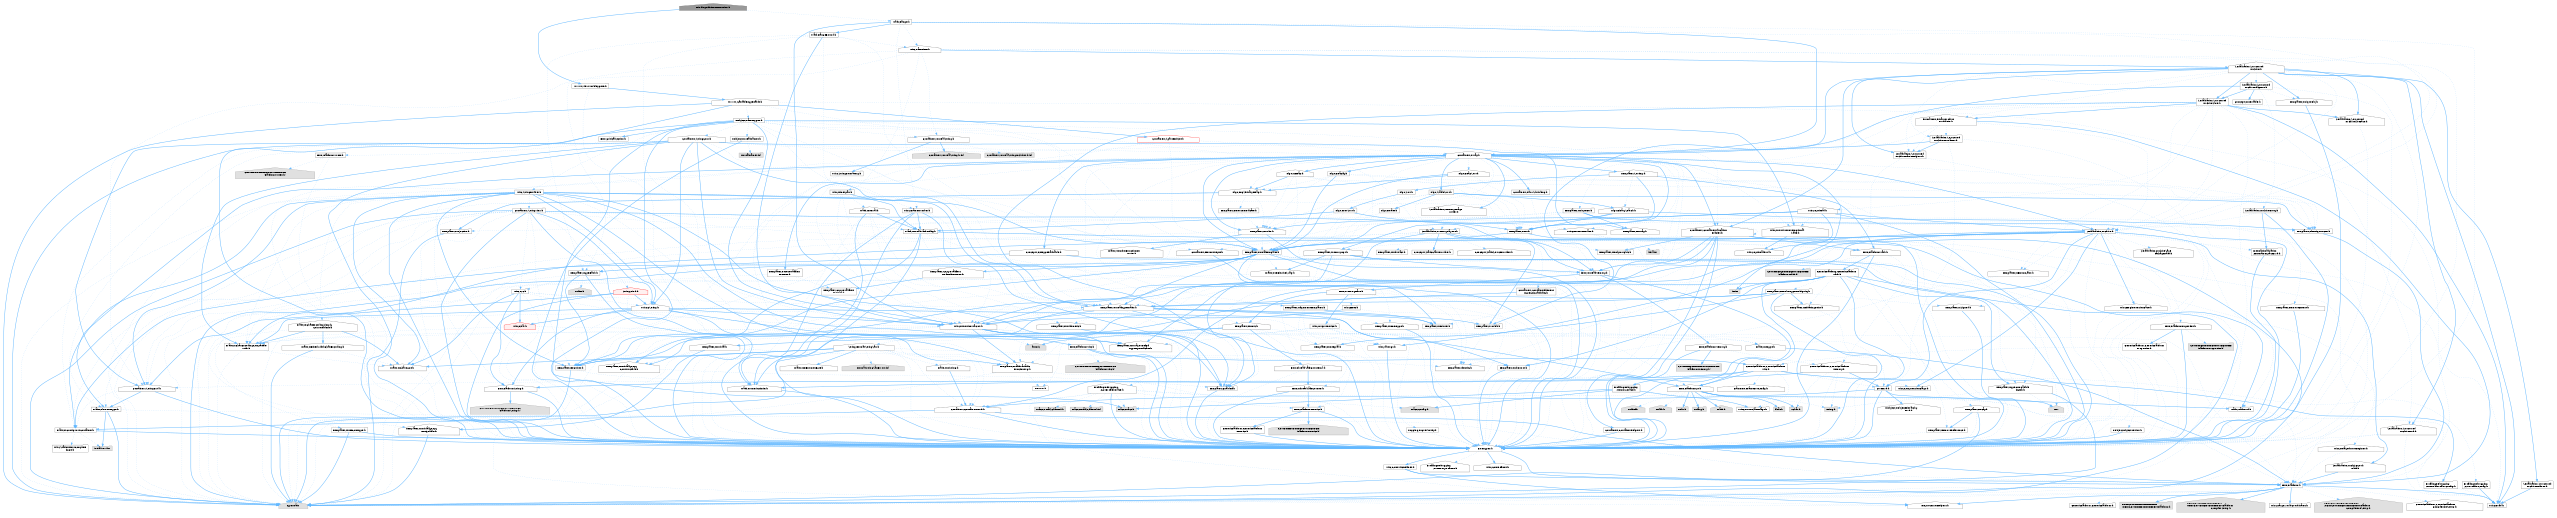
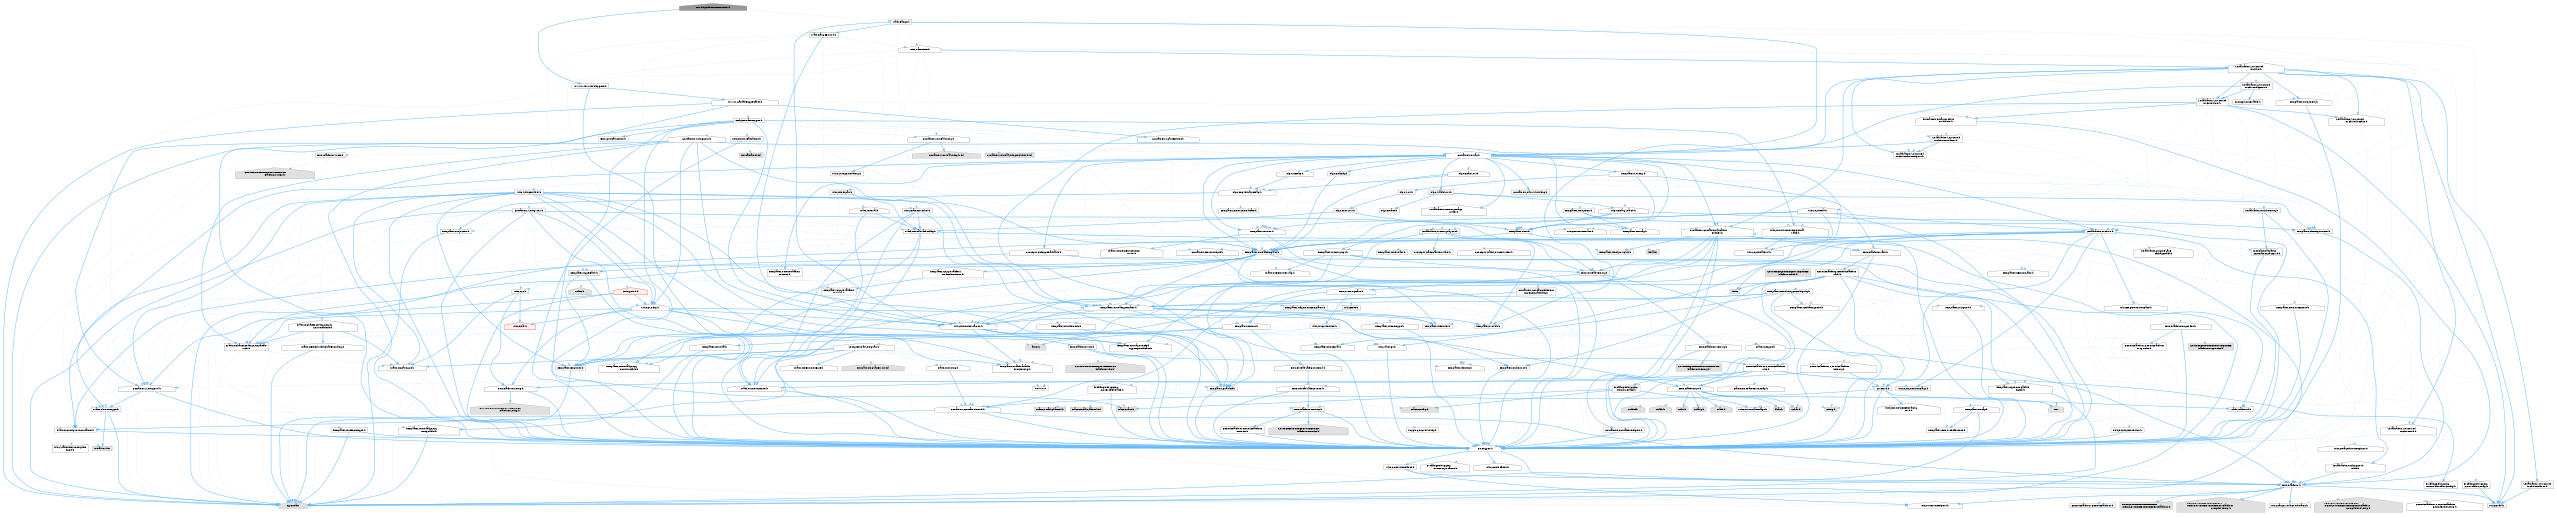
node "Containers/SparseBitSet.h": color red -> grey40
edge "MVVM/ViewModelTypeID.h" -> "CoreTypes.h": style dotted -> bold
